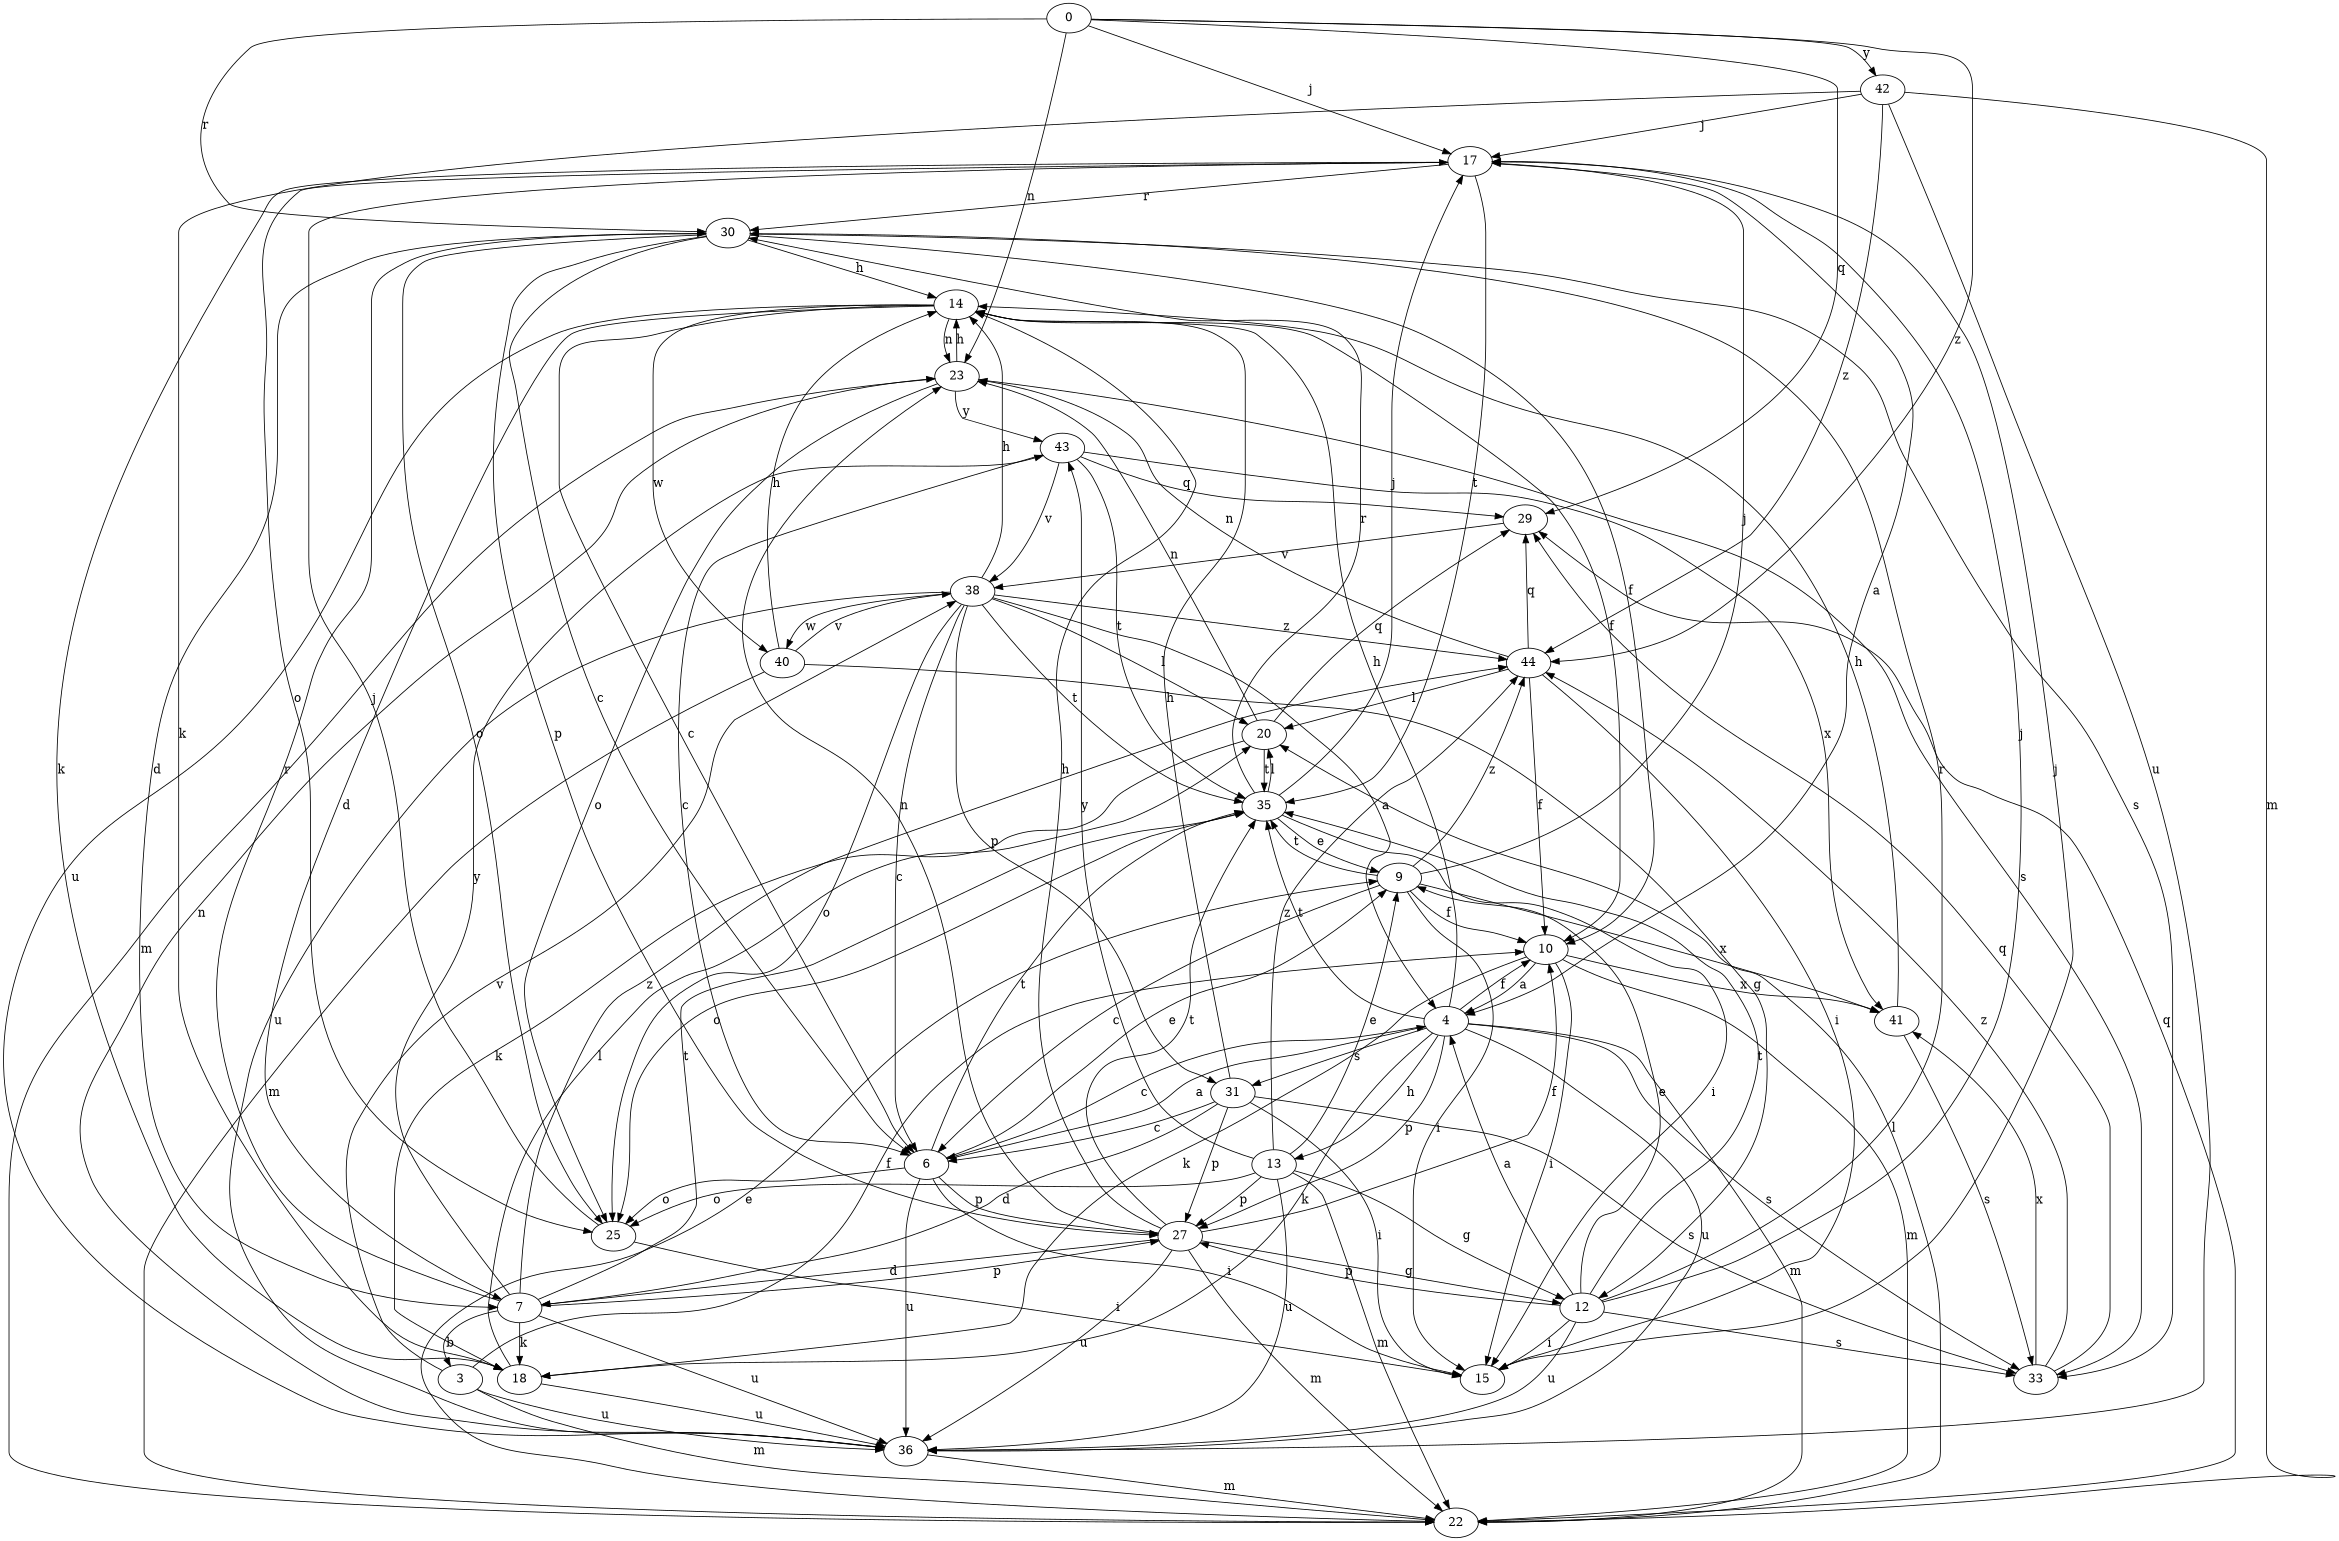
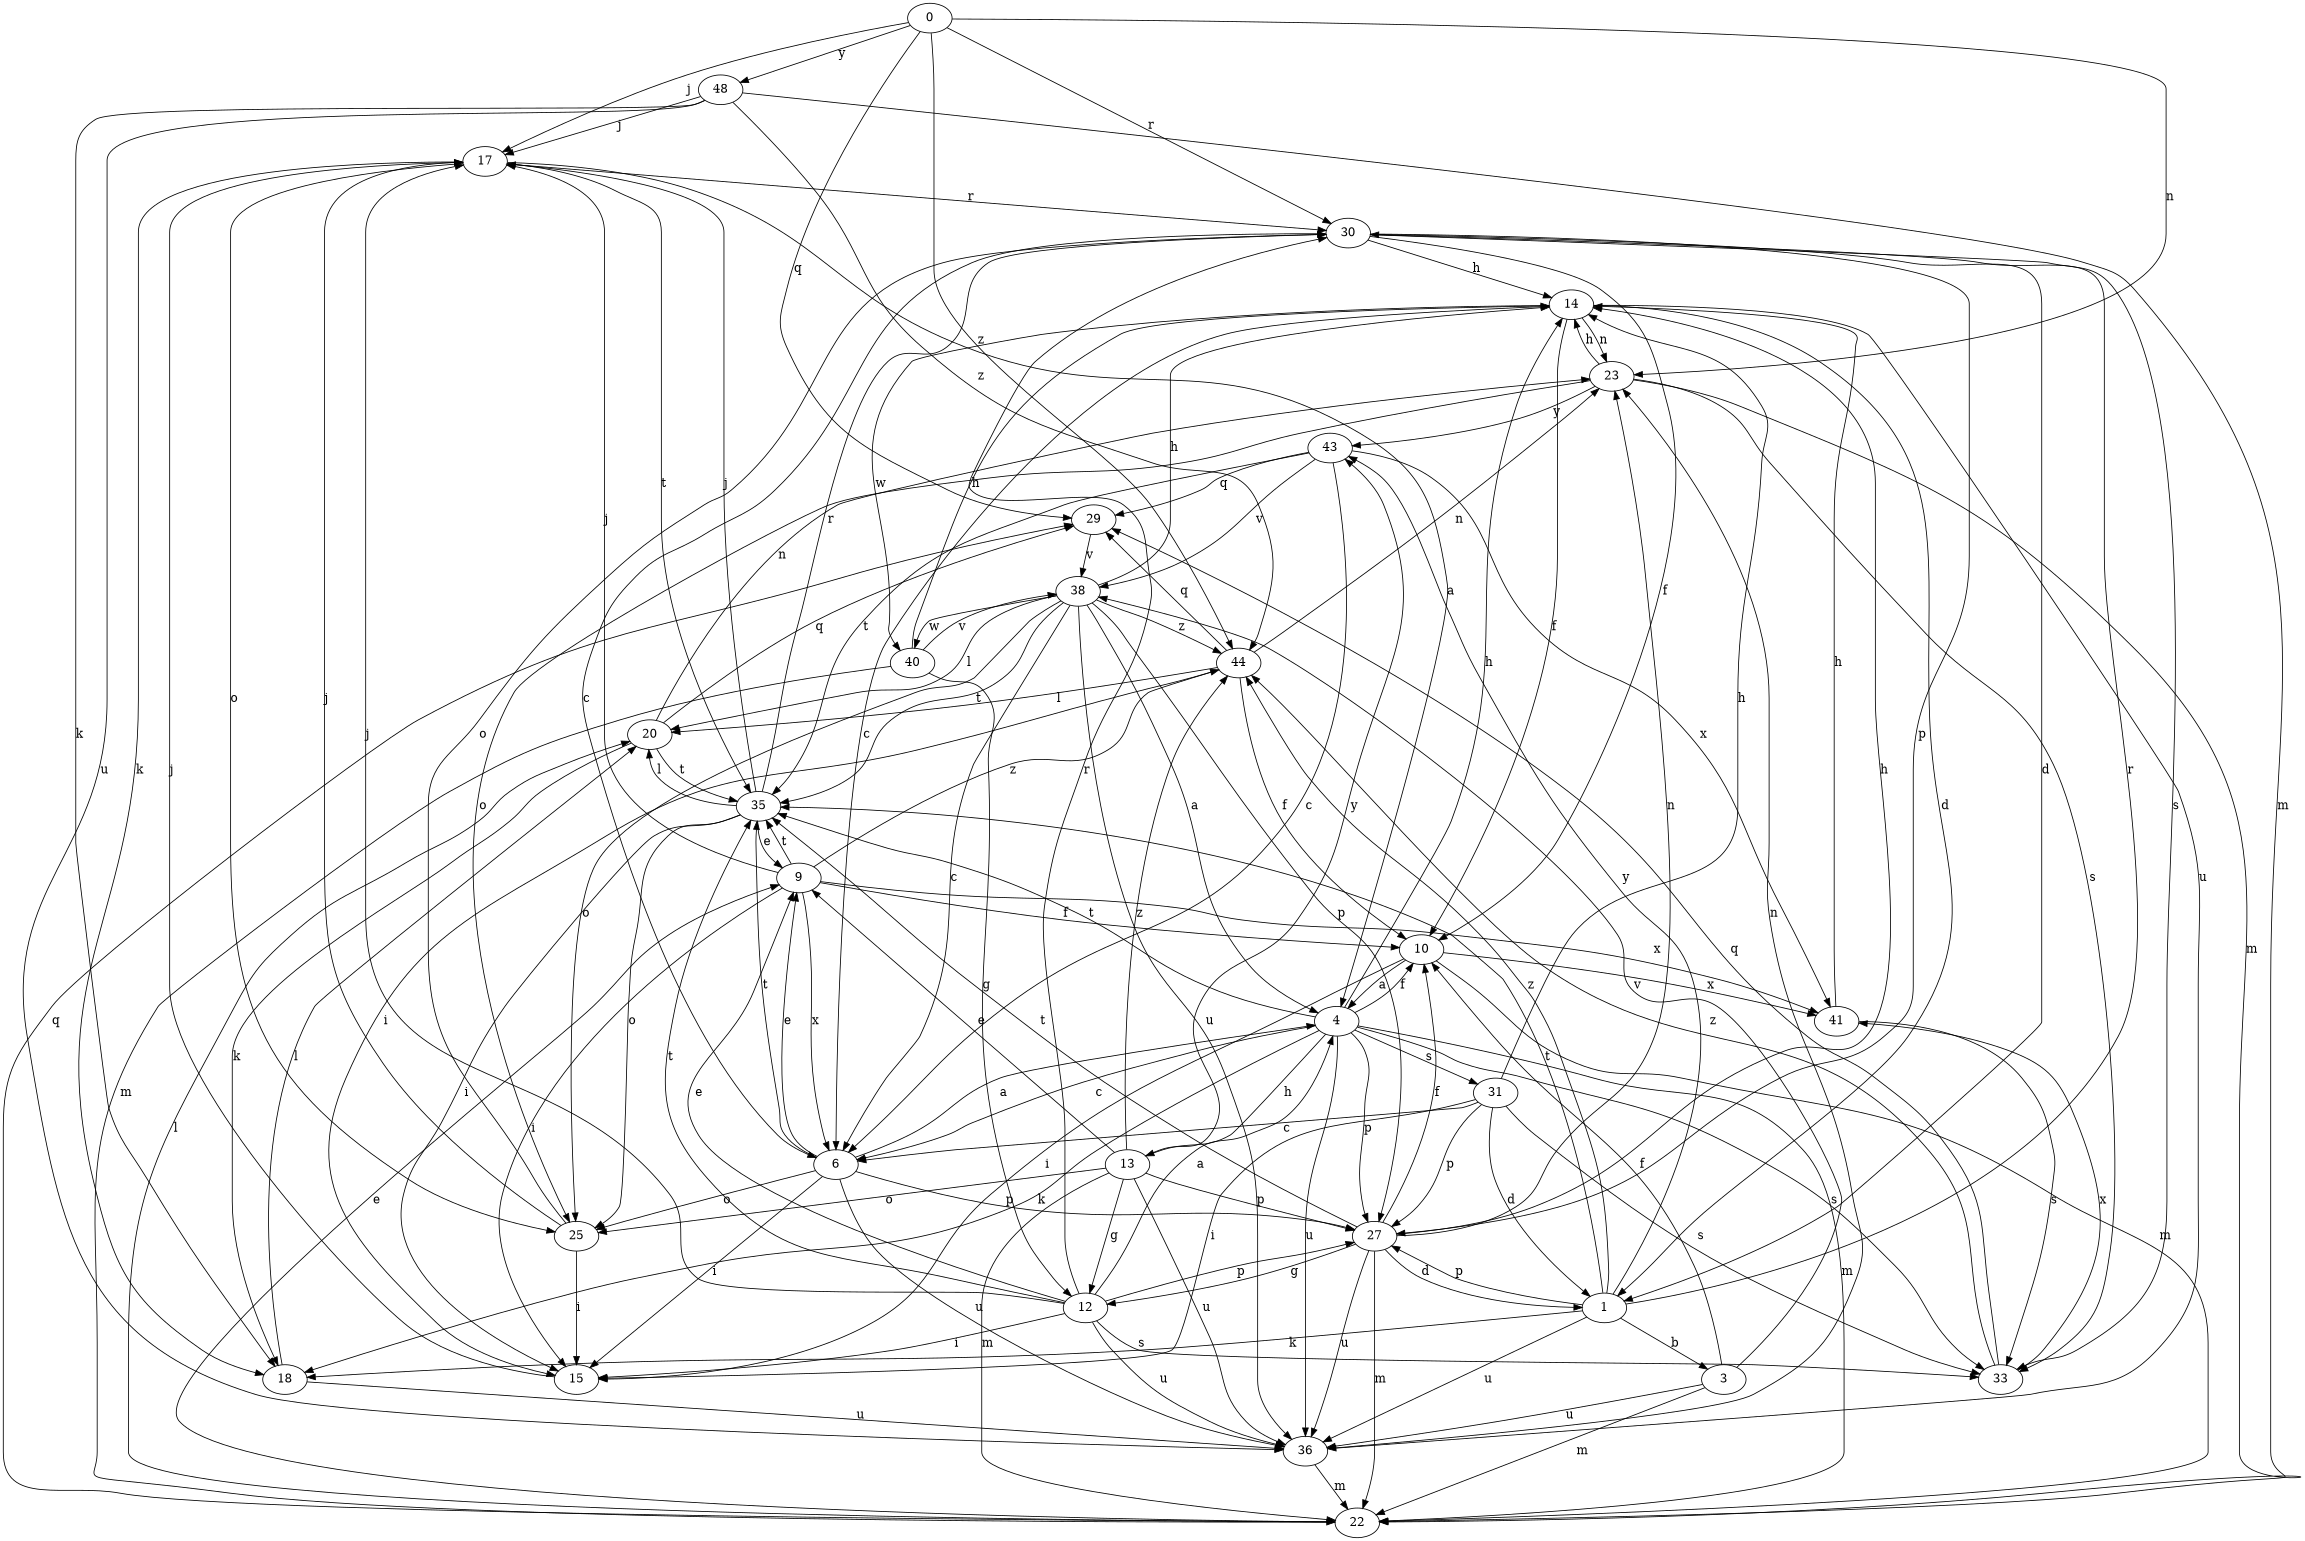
node "42": label "42" -> "48"
edge "30" -> "25": reversed
edge "38" -> "31": now "38" -> "27"
edge "9" -> "6": label "c" -> "x"
edge "10" -> "18": removed, label "k"
node "7": label "7" -> "1"
